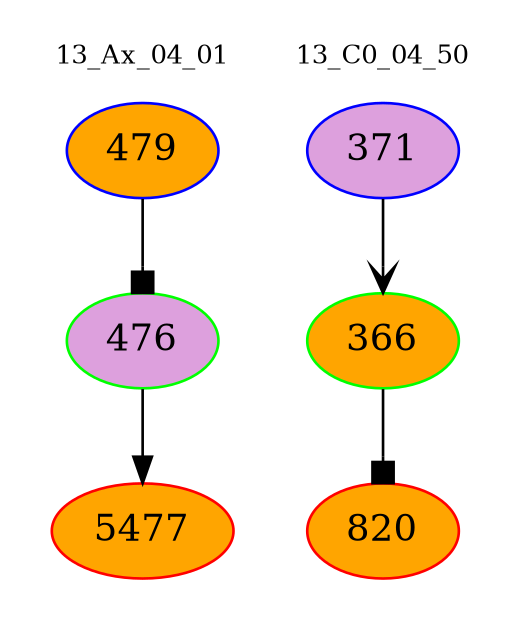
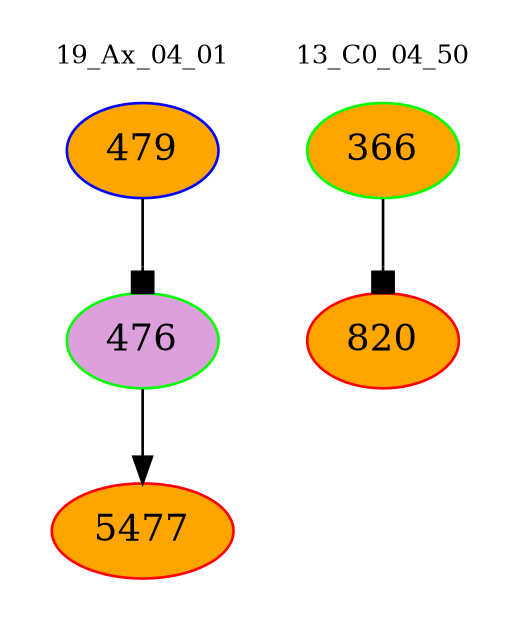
cluster "13_Ax_04_01": label "13_Ax_04_01" -> "19_Ax_04_01"
node "371": removed
